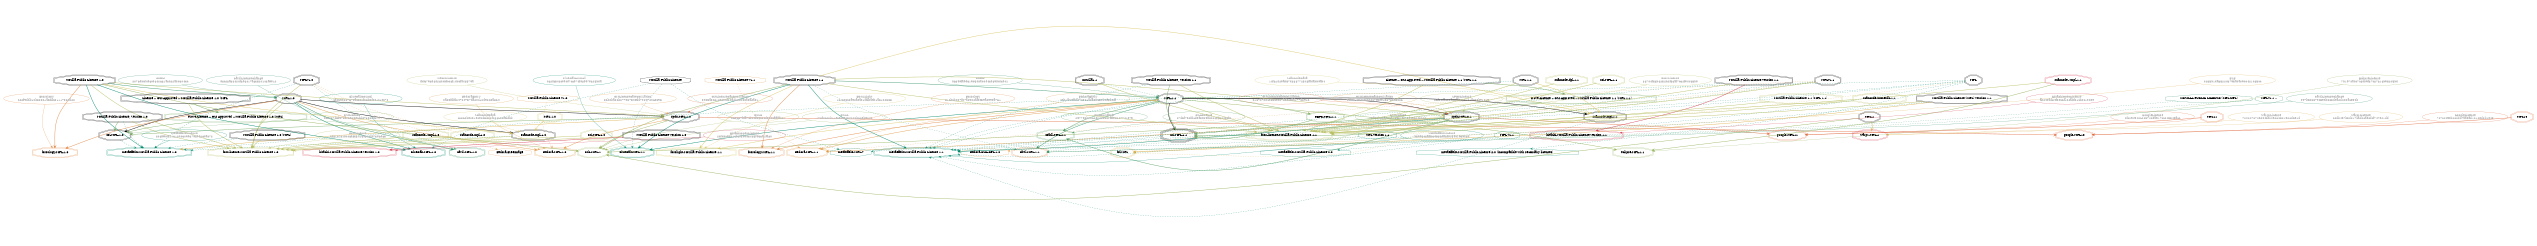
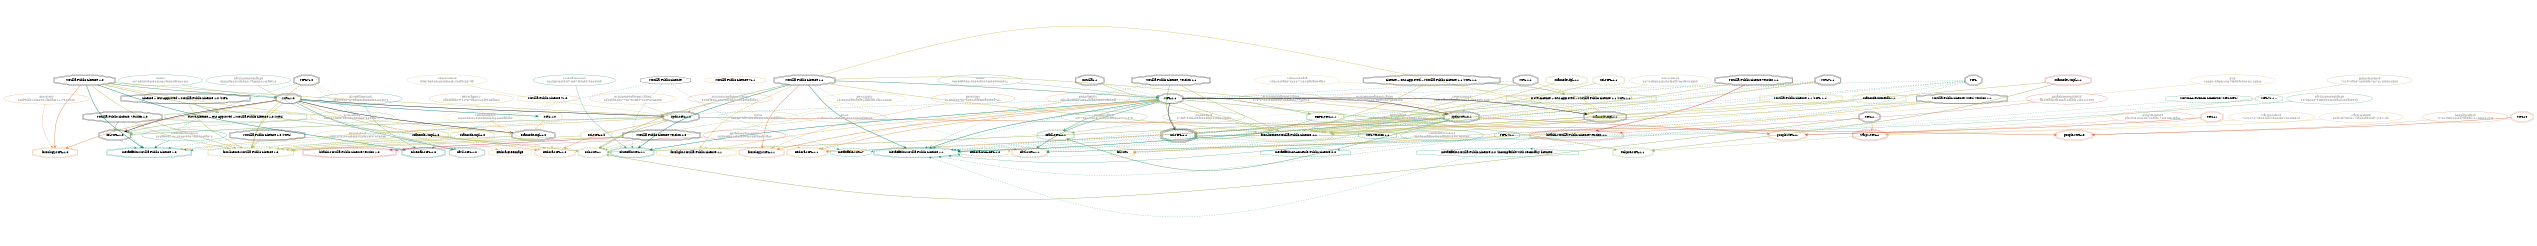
edge "MPL-1.1" -> "metaeffekt:Mozilla Public License 1.1": style dashed -> bold
edge "MPL-1.0" -> "BlueOak:MPL-1.0": now "MPL-1.0" -> "MPL 1.0"
node "metaeffekt:Mozilla Public License 2.0": label "metaeffekt:Mozilla Public License 2.0" -> "metaeffekt:OSADLRule Public License 2.0"
